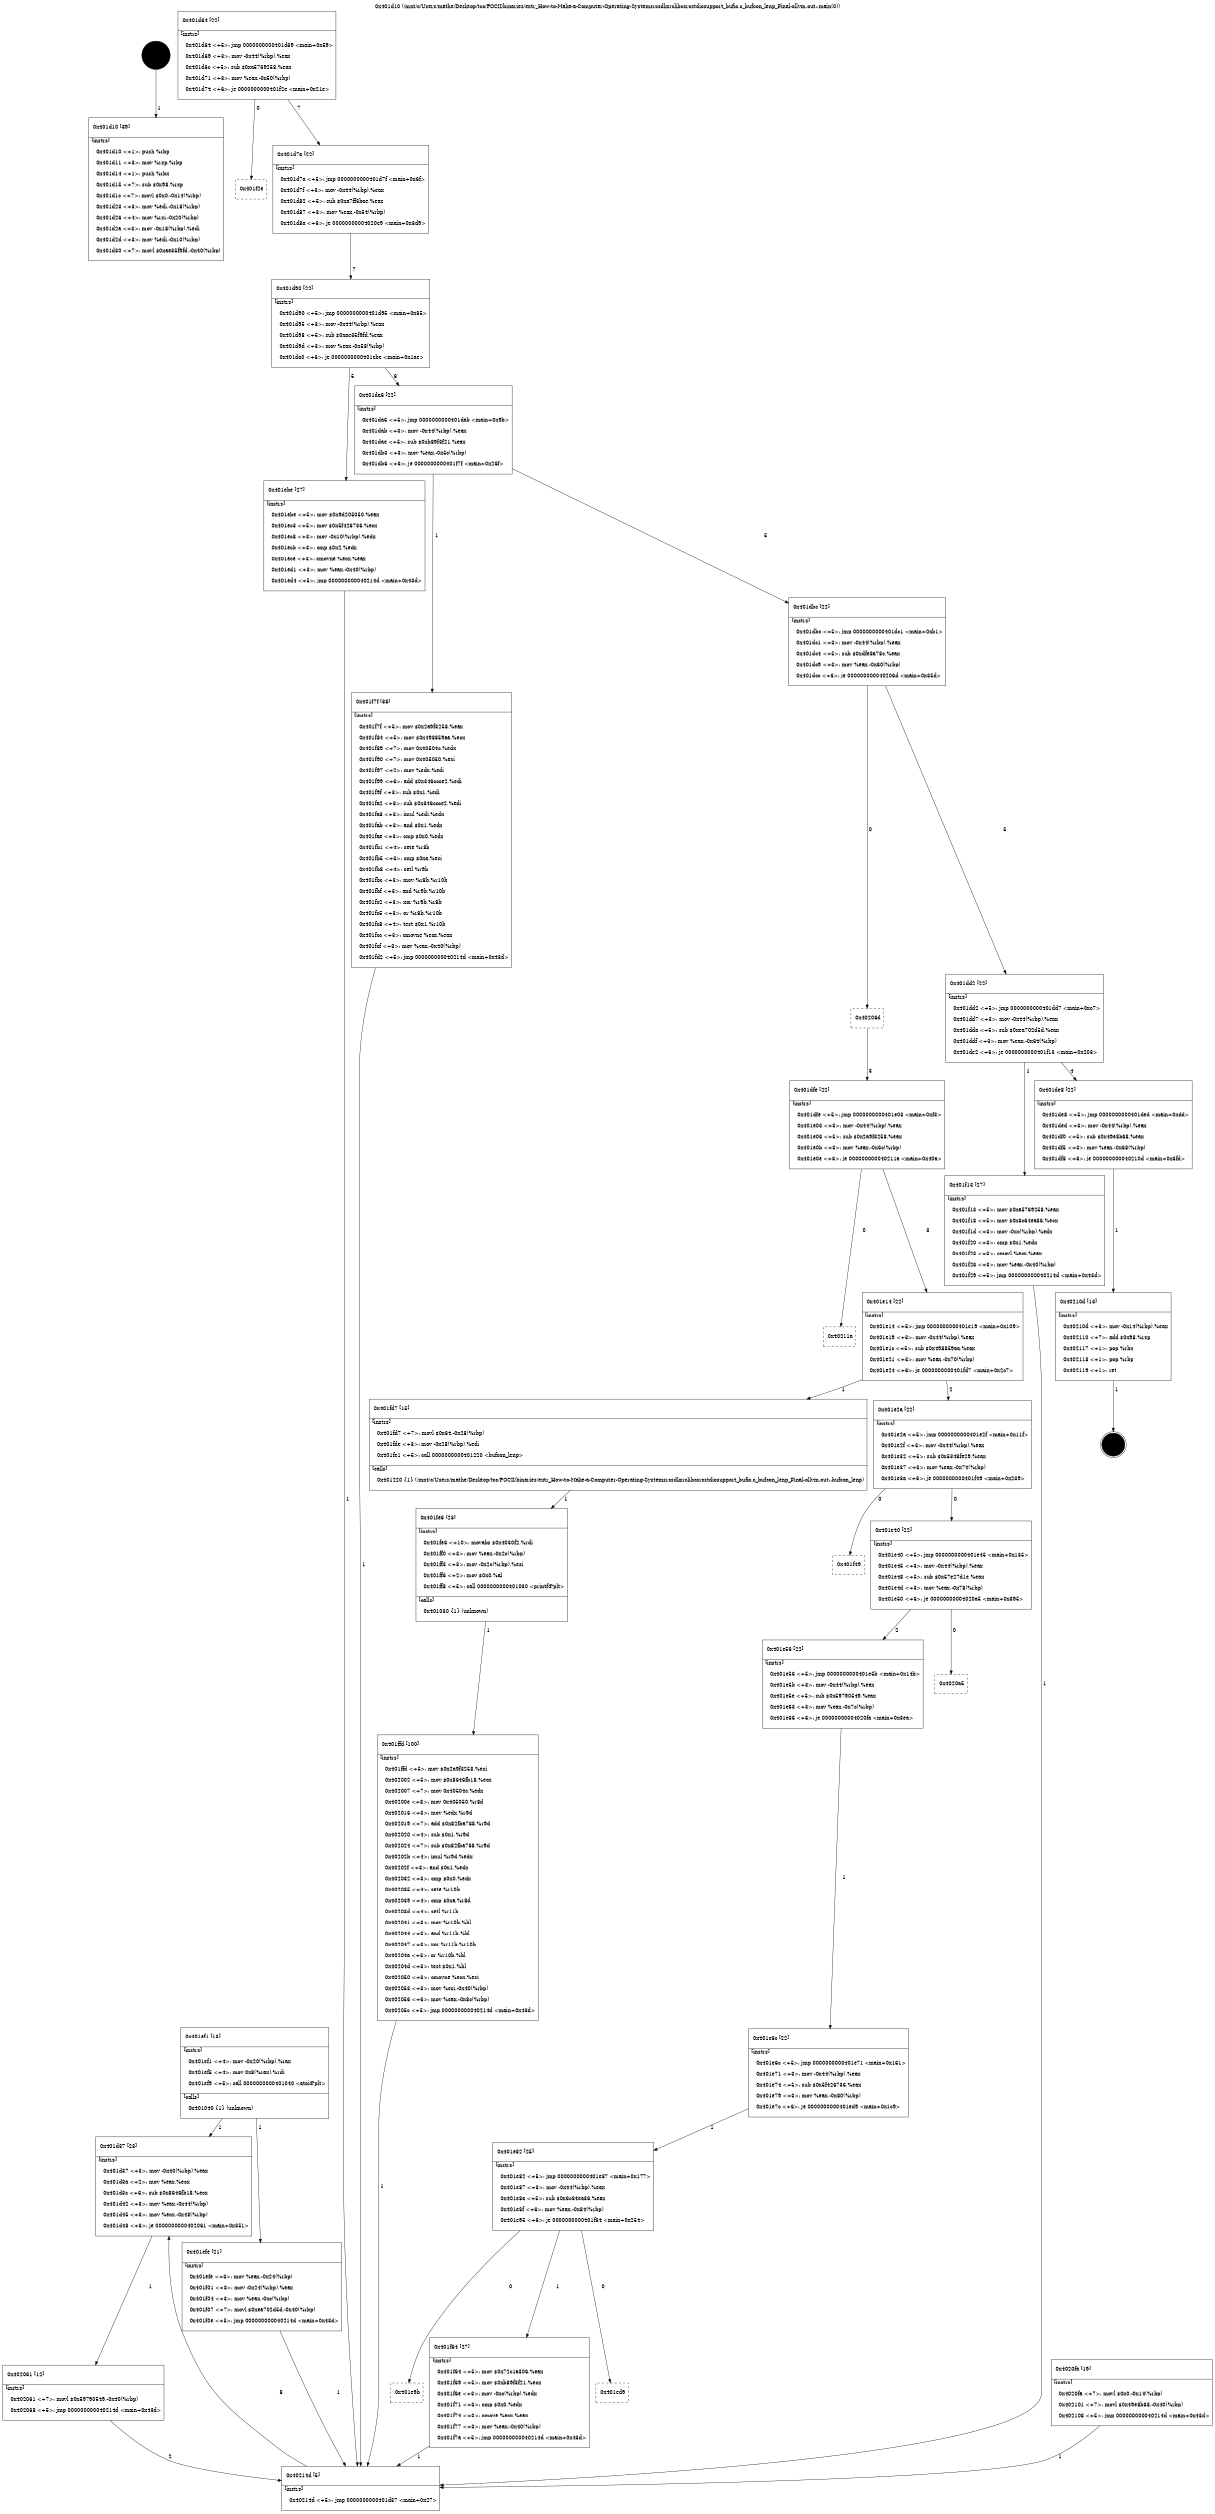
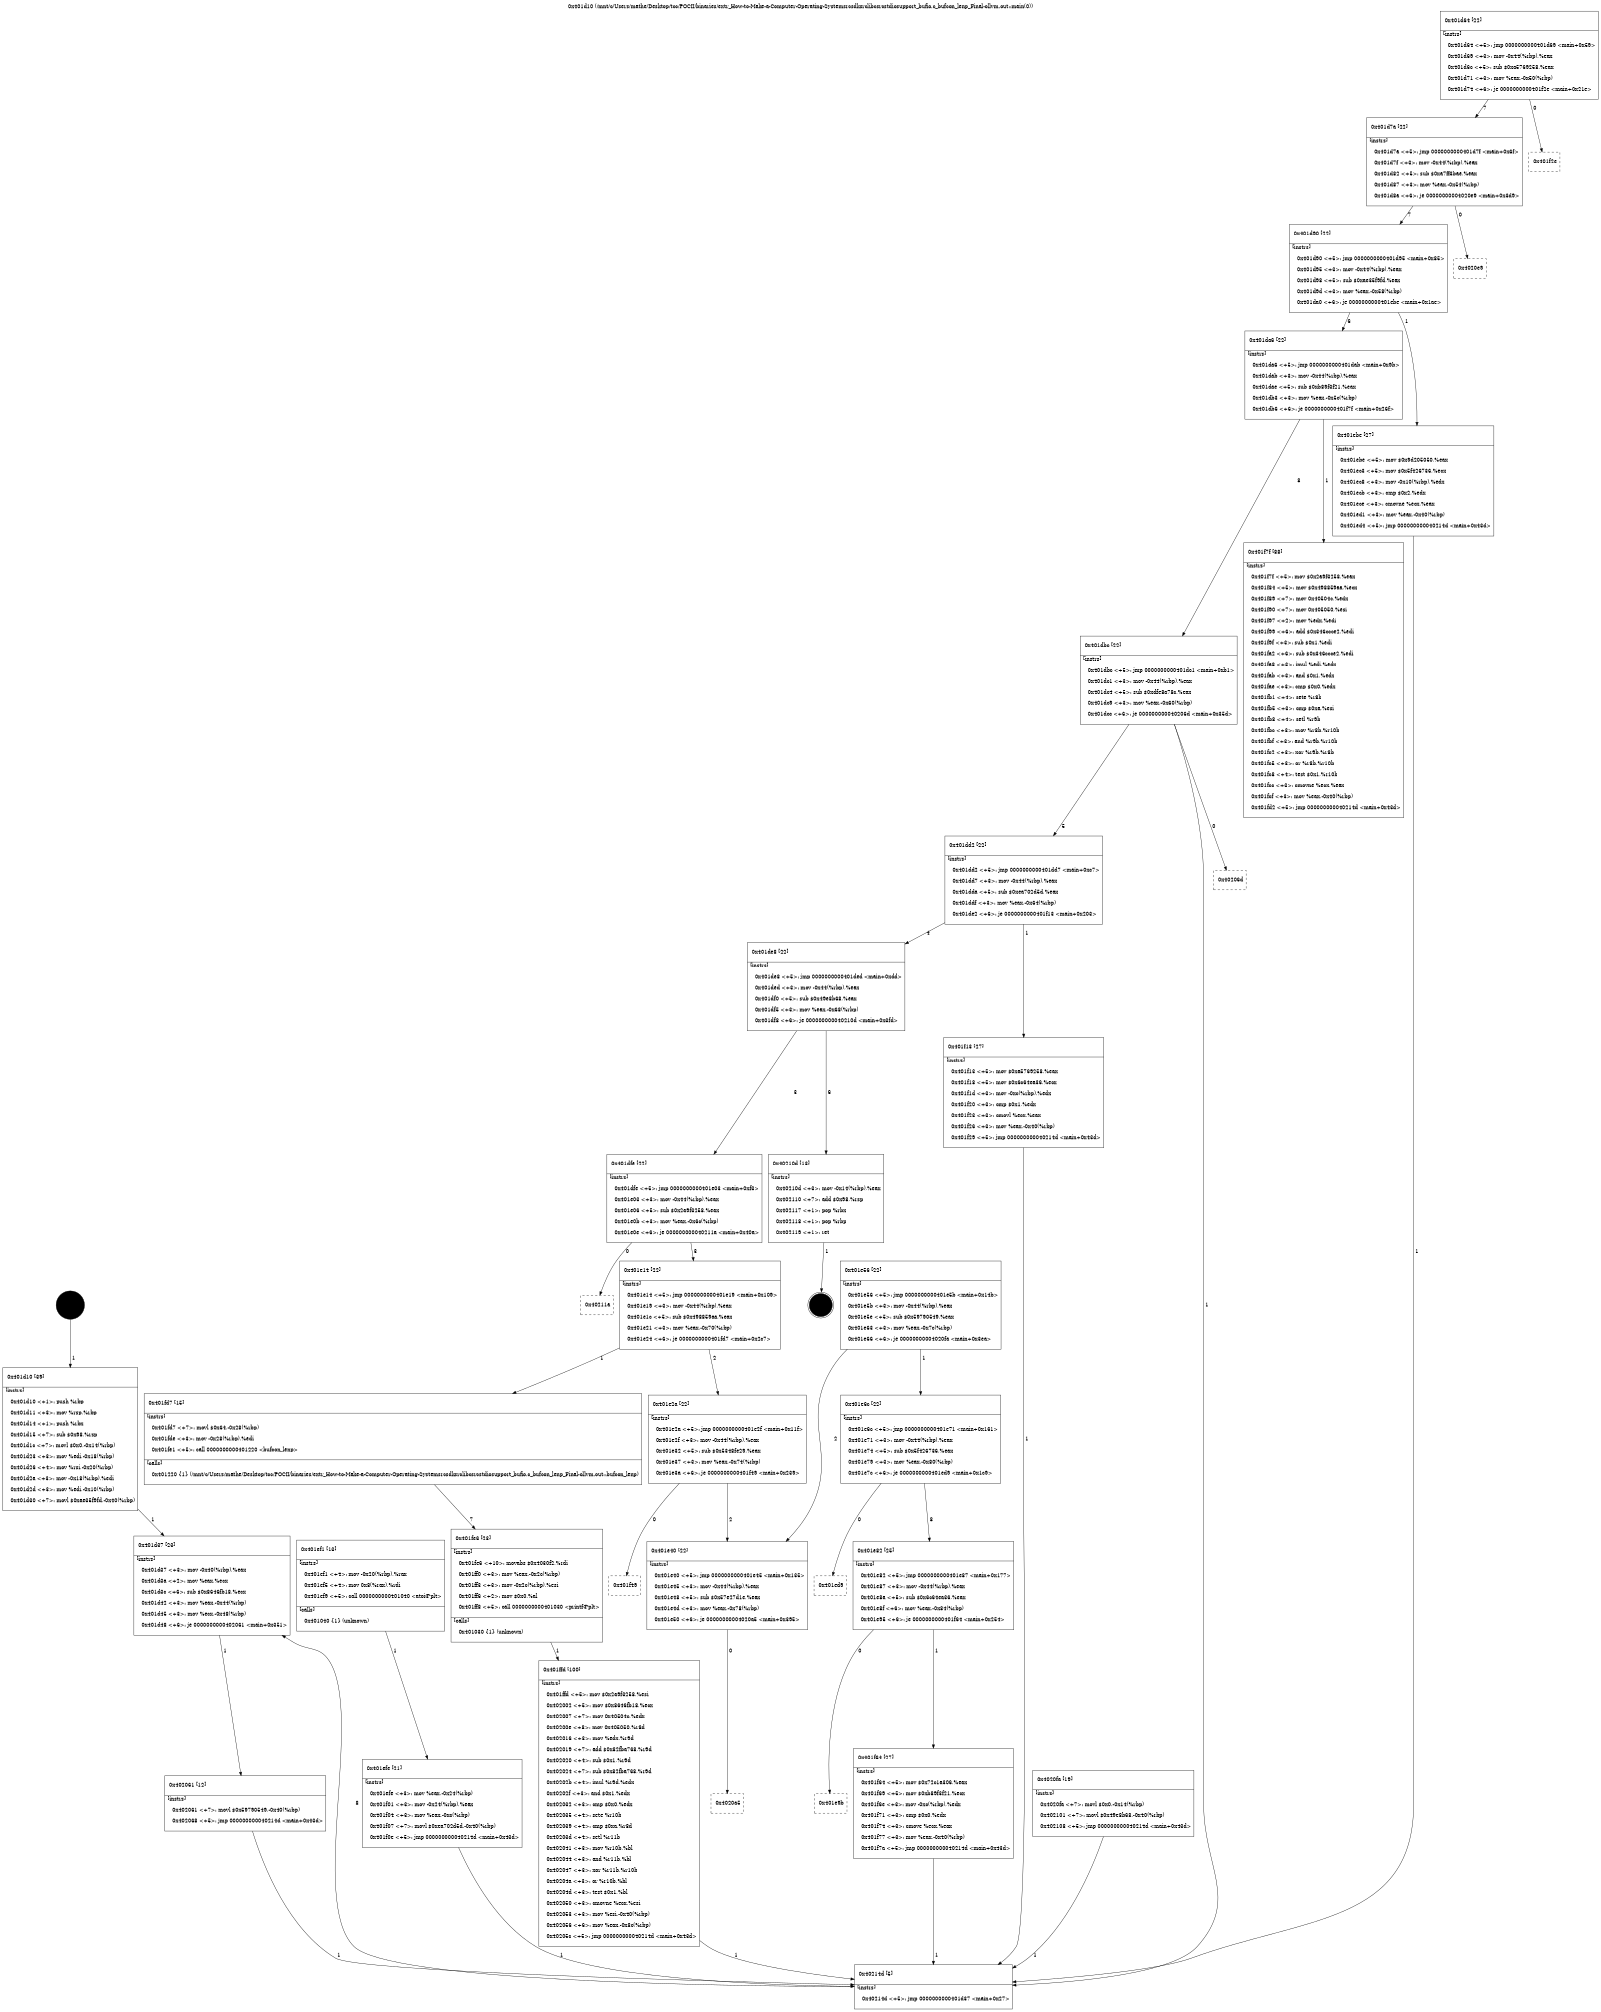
node "0x4020e9": added
edge "0x401d90 [22]" -> "0x401ebe [27]": label " 5" -> " 1"
edge "0x401da6 [22]" -> "0x401dbc [22]": label " 5" -> " 8"
edge "0x40206d" -> "0x401dfe [22]": now "0x401de8 [22]" -> "0x401dfe [22]"
edge "0x401de8 [22]" -> "0x40210d [13]": label " 1" -> " 6"
edge "0x401fd7 [15]" -> "0x401fe6 [23]": label " 1" -> " 7"
edge "0x401e2a [22]" -> "0x401e40 [22]": label " 0" -> " 2"
edge "0x401e40 [22]" -> "0x401e56 [22]": reversed
edge "0x401f7f [88]" -> "0x40214d [5]": now "0x401dbc [22]" -> "0x40214d [5]"
edge "0x401ef1 [13]" -> "0x401d37 [23]": now "0x401d10 [39]" -> "0x401d37 [23]"
edge "0x401e6c [22]" -> "0x401e82 [25]": label " 1" -> " 8"
edge "0x401e82 [25]" -> "0x401ed9": now "0x401e6c [22]" -> "0x401ed9"
edge "0x402061 [12]" -> "0x40214d [5]": label " 2" -> " 1"
